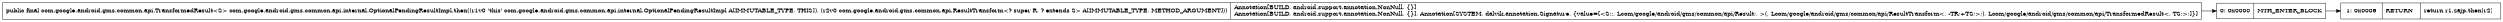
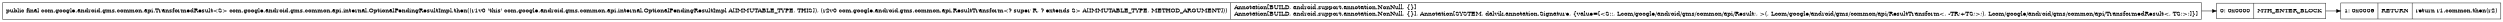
node "1: 0x0006": text "return r1.zajp.then(r2)" -> "return r1.common.then(r2)"
